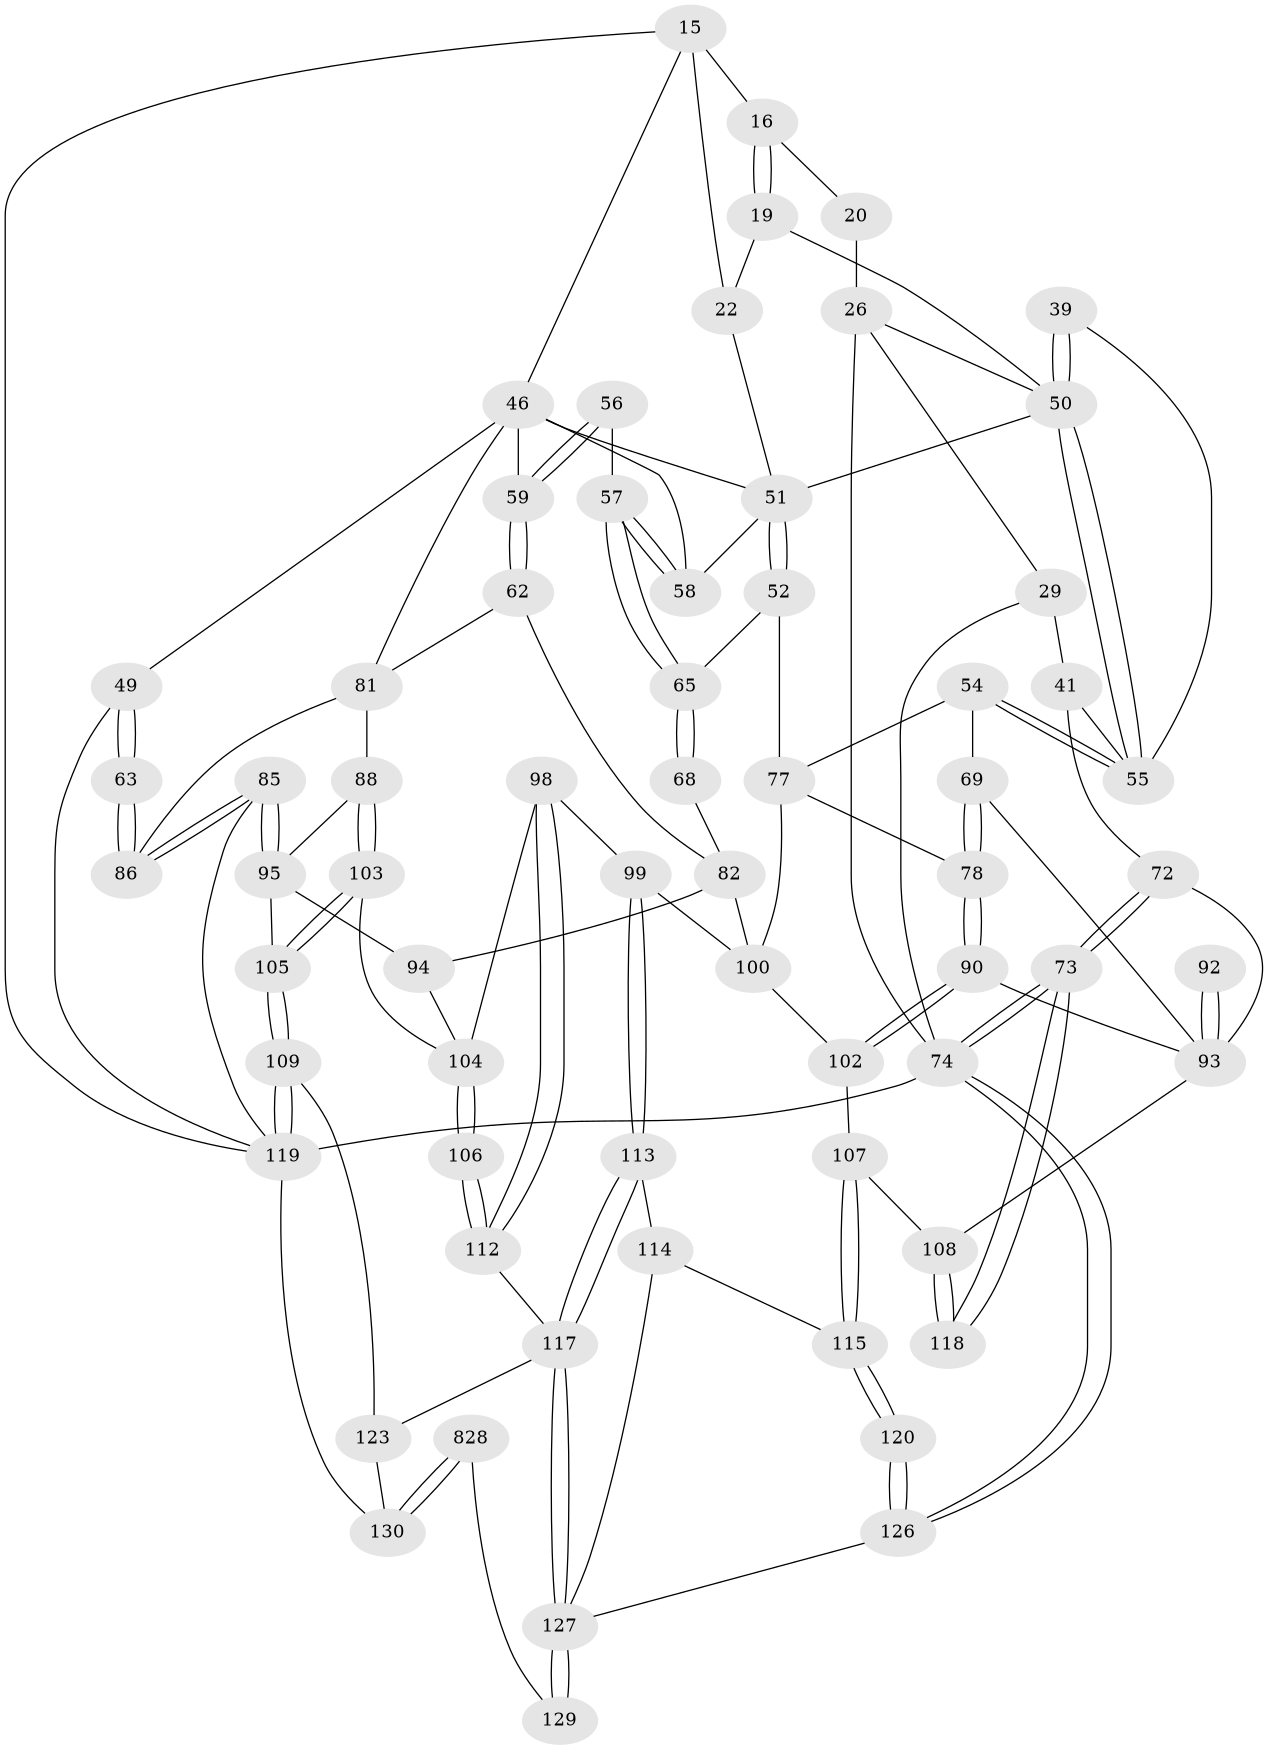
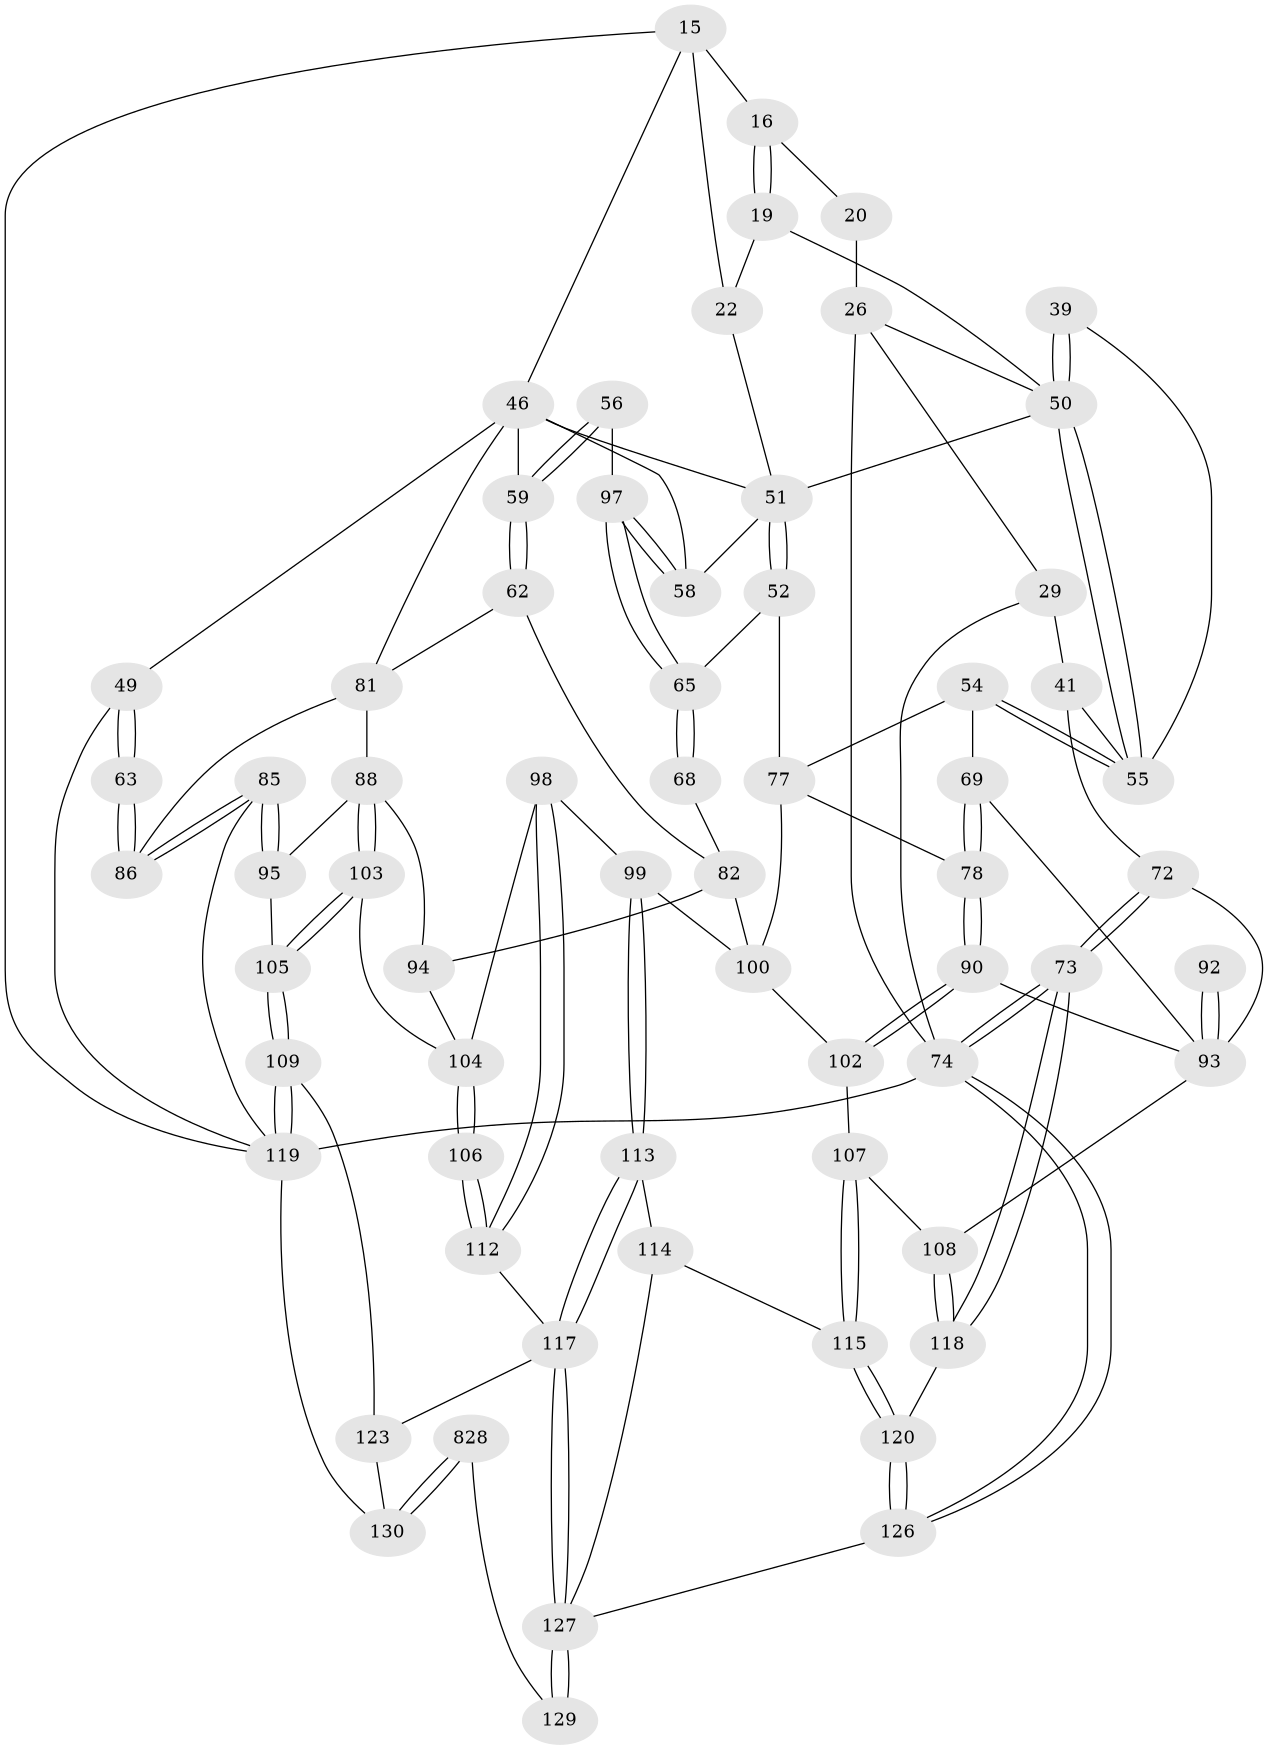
node "57": label "57" -> "97"
edge "95" -- "94": now "88" -- "94"
edge "118" -- "120": added
